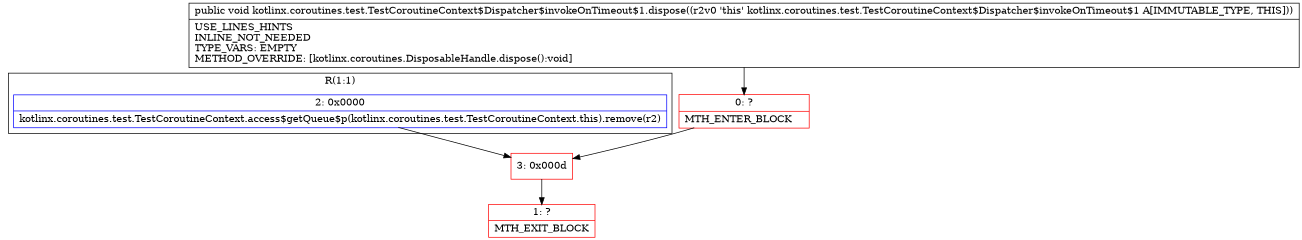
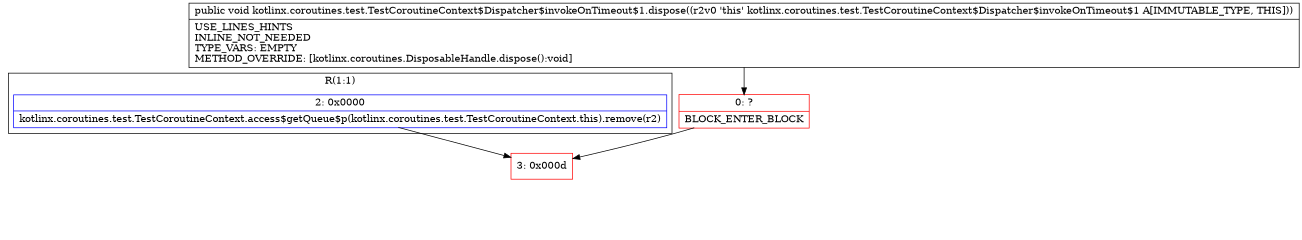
node "0: ?": text "MTH_ENTER_BLOCK" -> "BLOCK_ENTER_BLOCK"
node "1: ?": removed
